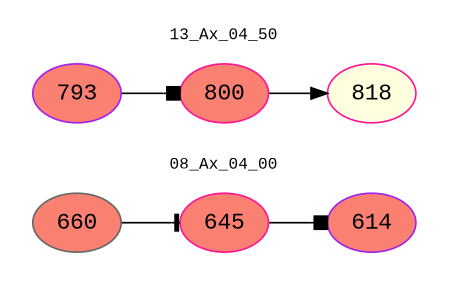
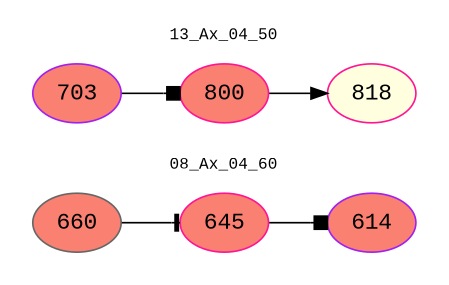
node "793": label "793" -> "703"
cluster "08_Ax_04_00": label "08_Ax_04_00" -> "08_Ax_04_60"
